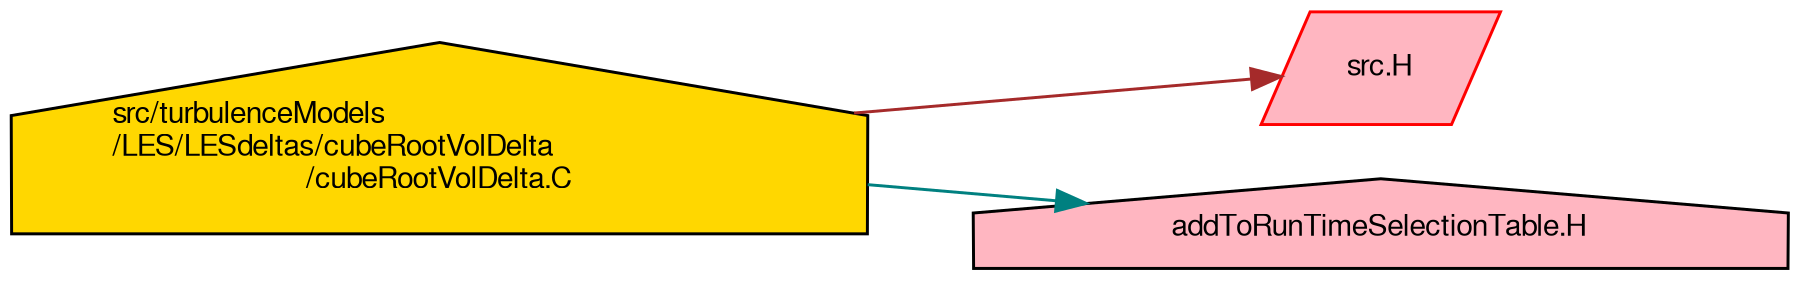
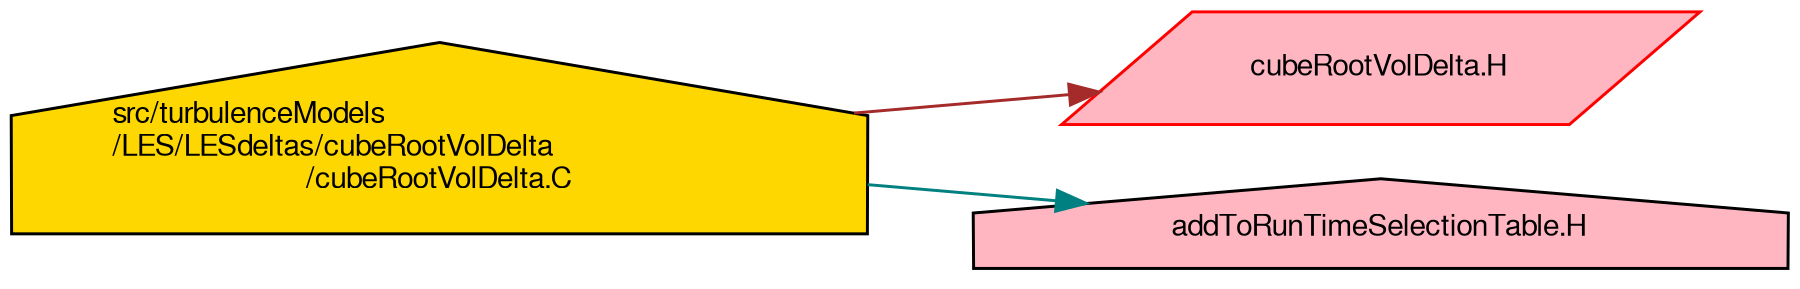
node "src.H": label "src.H" -> "cubeRootVolDelta.H"
